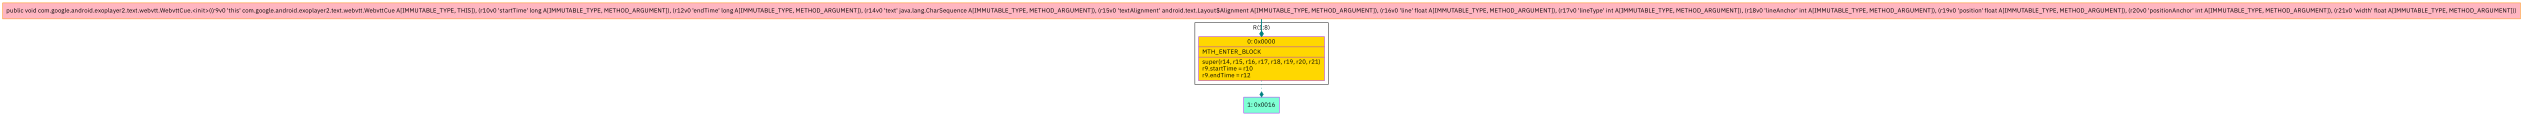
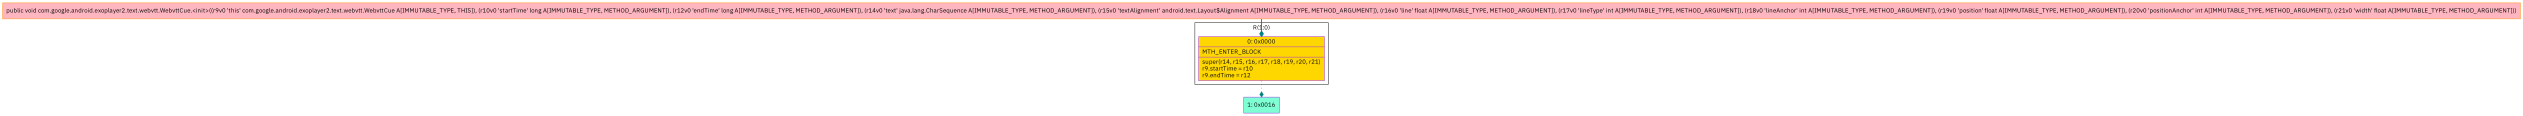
cluster "R(1:8)": label "R(1:8)" -> "R(1:0)"
